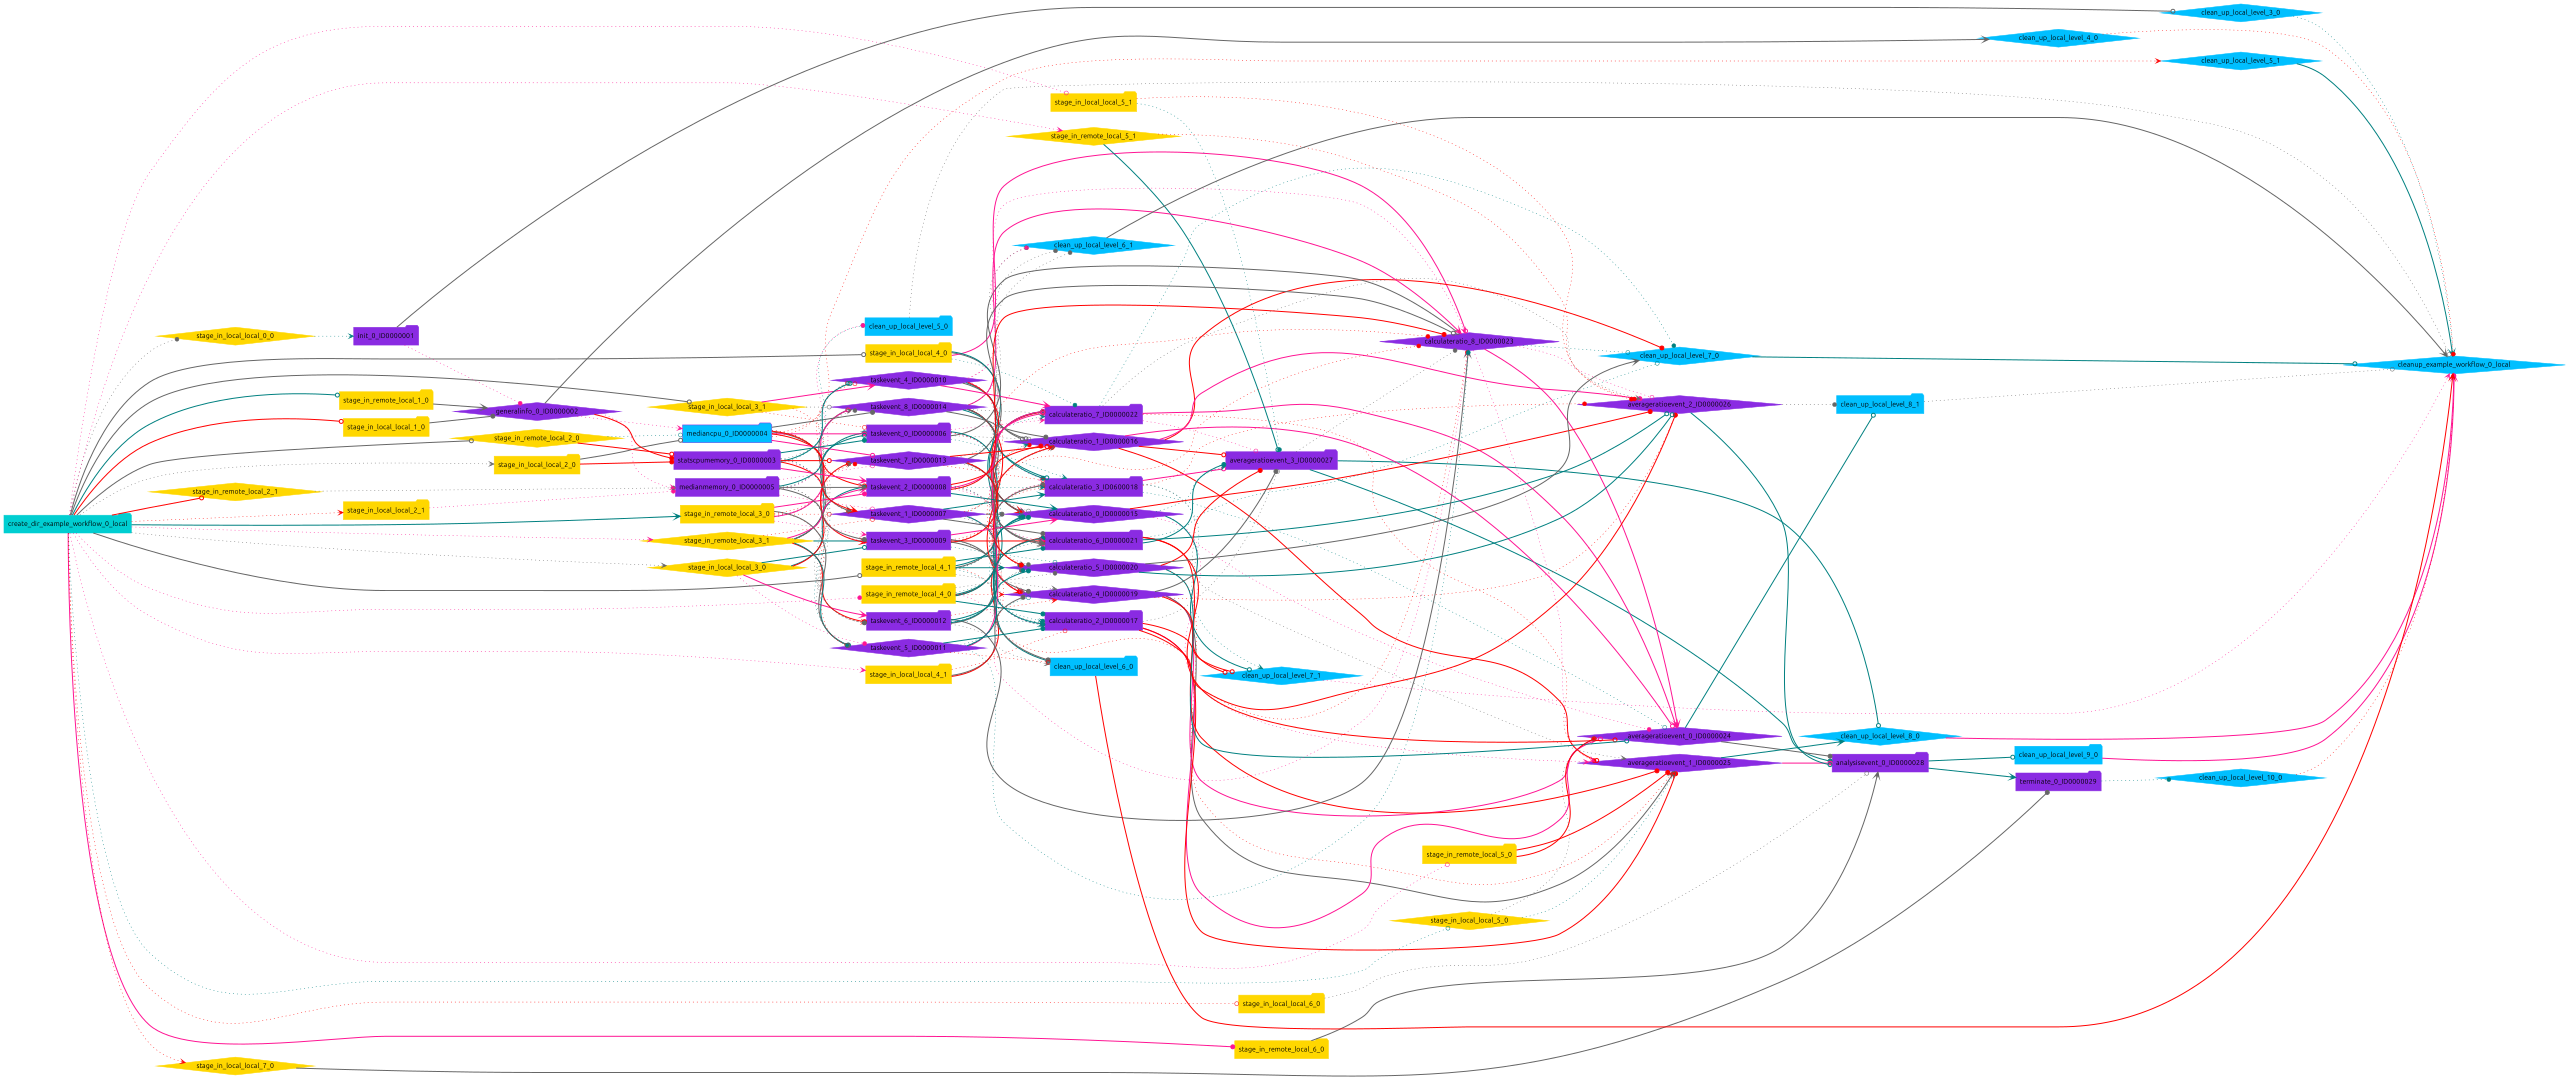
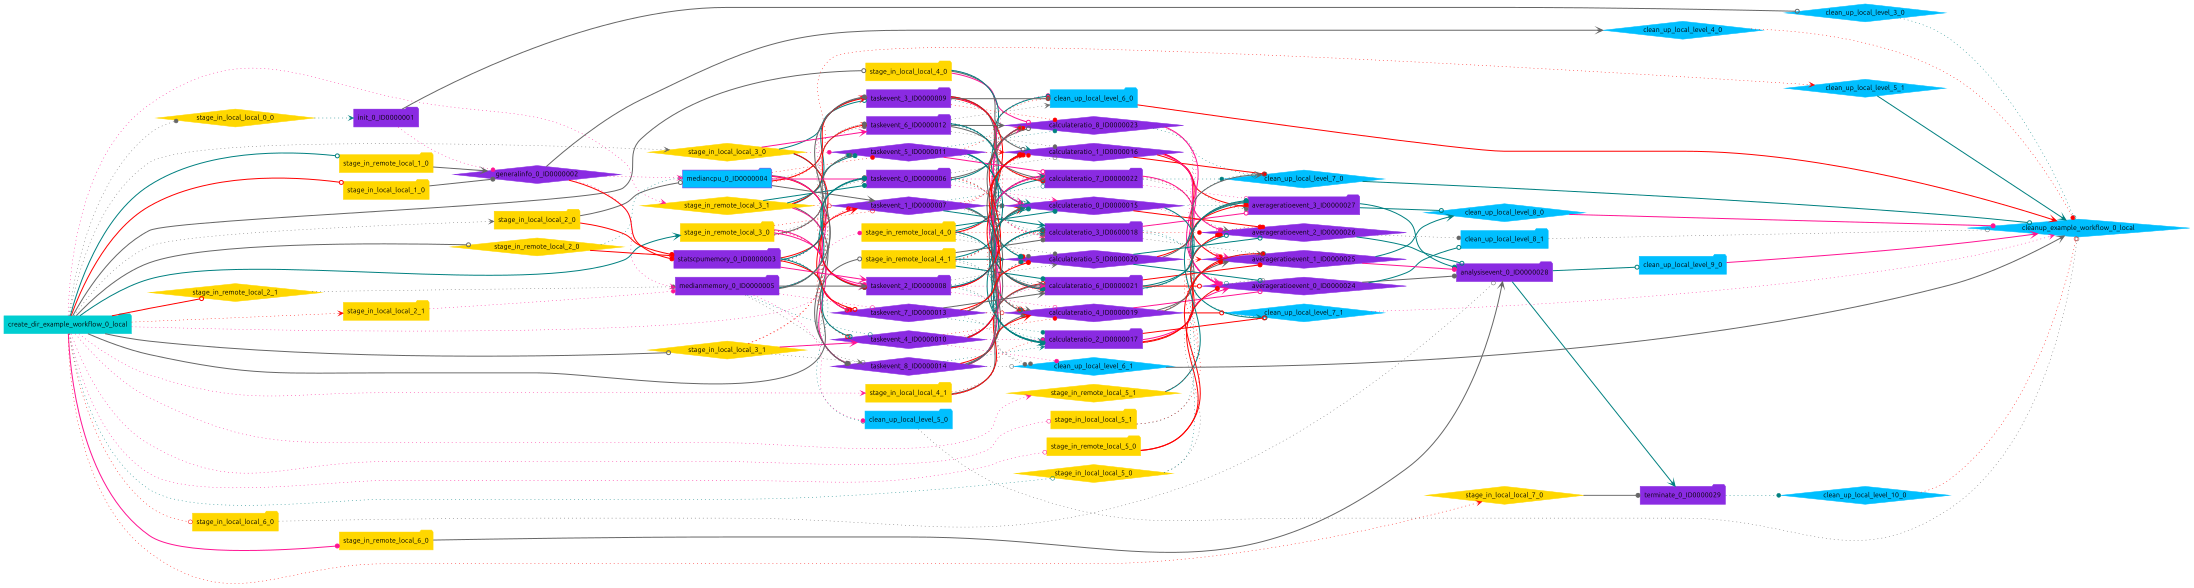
edge "averageratioevent_3_ID0000027" -> "calculateratio_8_ID0000023": reversed
edge "stage_in_remote_local_4_1" -> "calculateratio_7_ID0000022": color teal -> red
edge "taskevent_6_ID0000012" -> "calculateratio_0_ID0000015": style bold -> dotted
